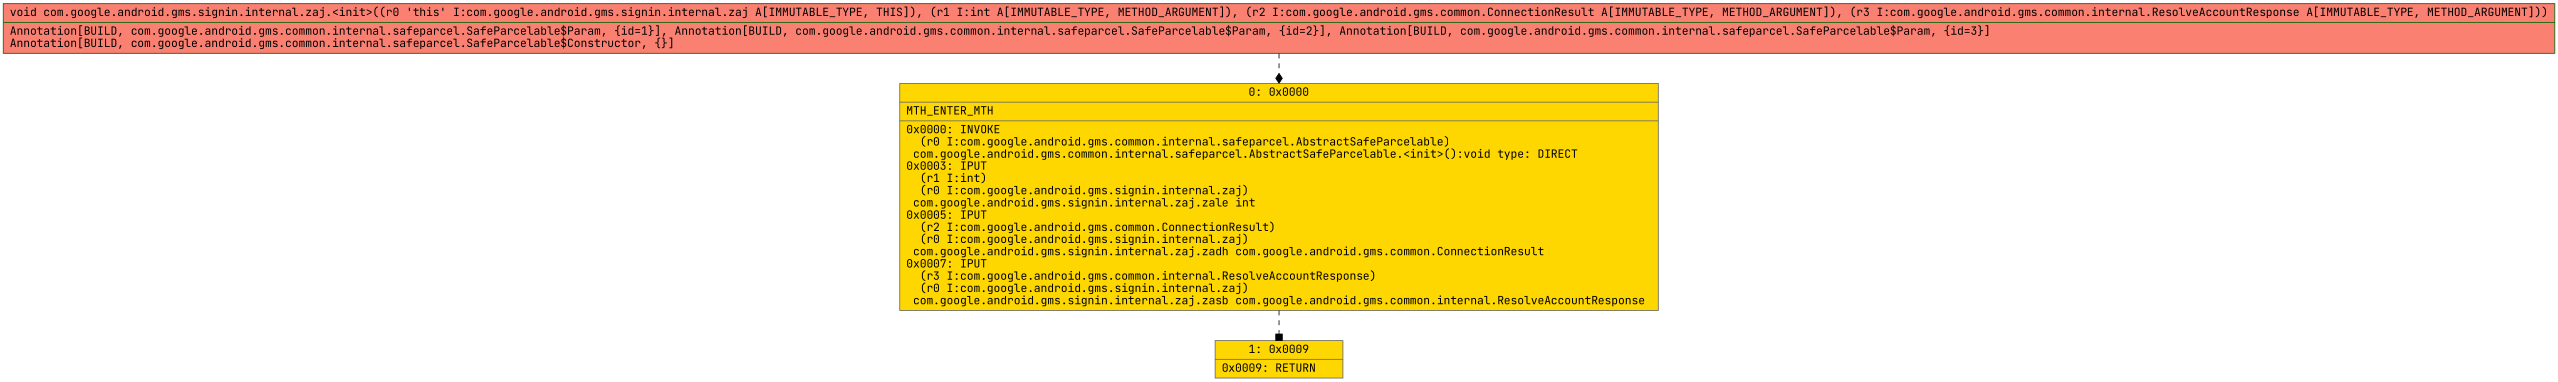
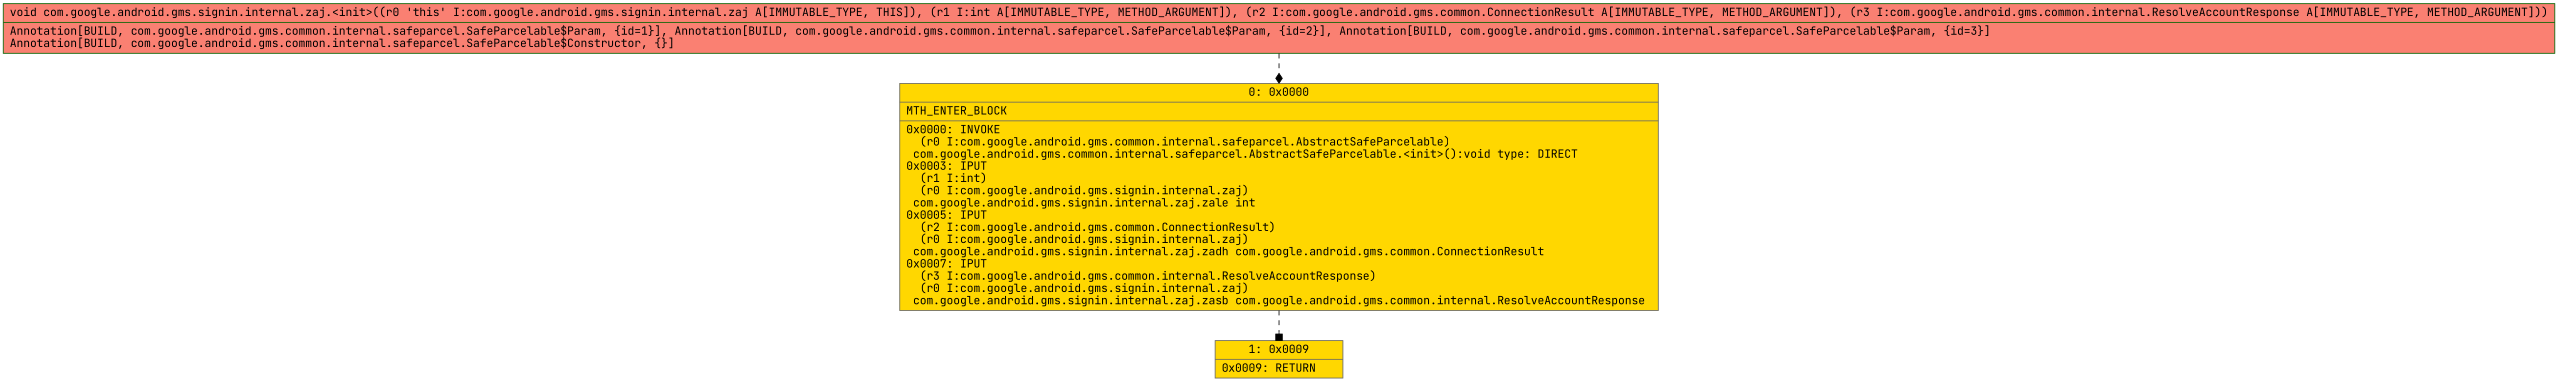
node "0: 0x0000": text "MTH_ENTER_MTH" -> "MTH_ENTER_BLOCK"
